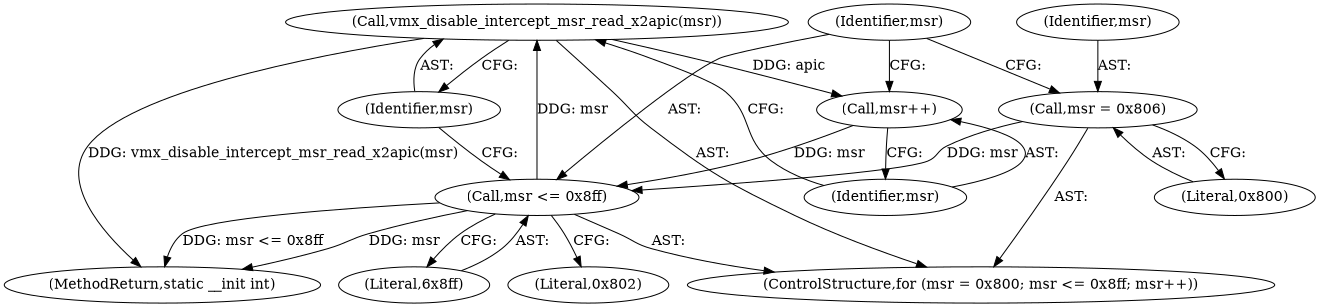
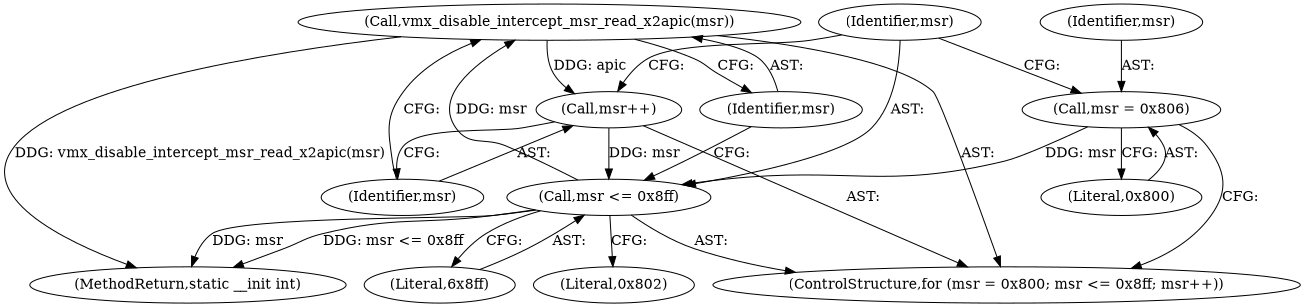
edge "(Call,msr++)" -> "(ControlStructure,for (msr = 0x800; msr <= 0x8ff; msr++))": added, label "AST:"
edge "(Call,msr = 0x806)" -> "(ControlStructure,for (msr = 0x800; msr <= 0x8ff; msr++))": label "AST: " -> "CFG: "
